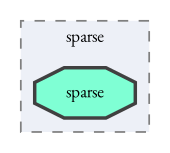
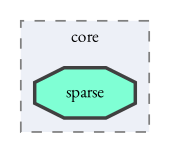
cluster "sparse": label "sparse" -> "core"
